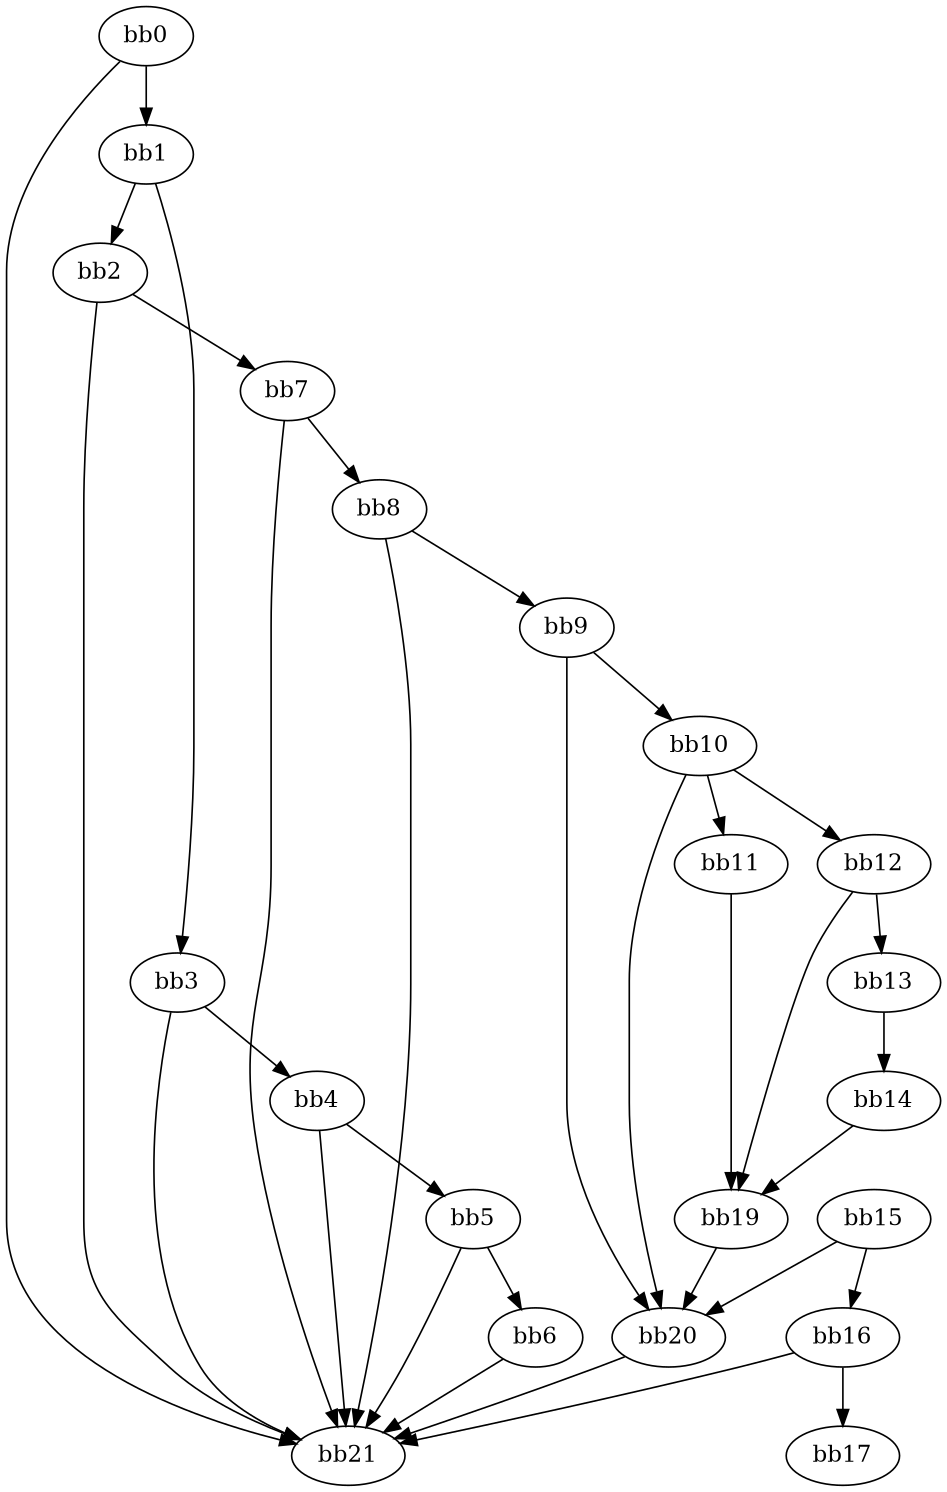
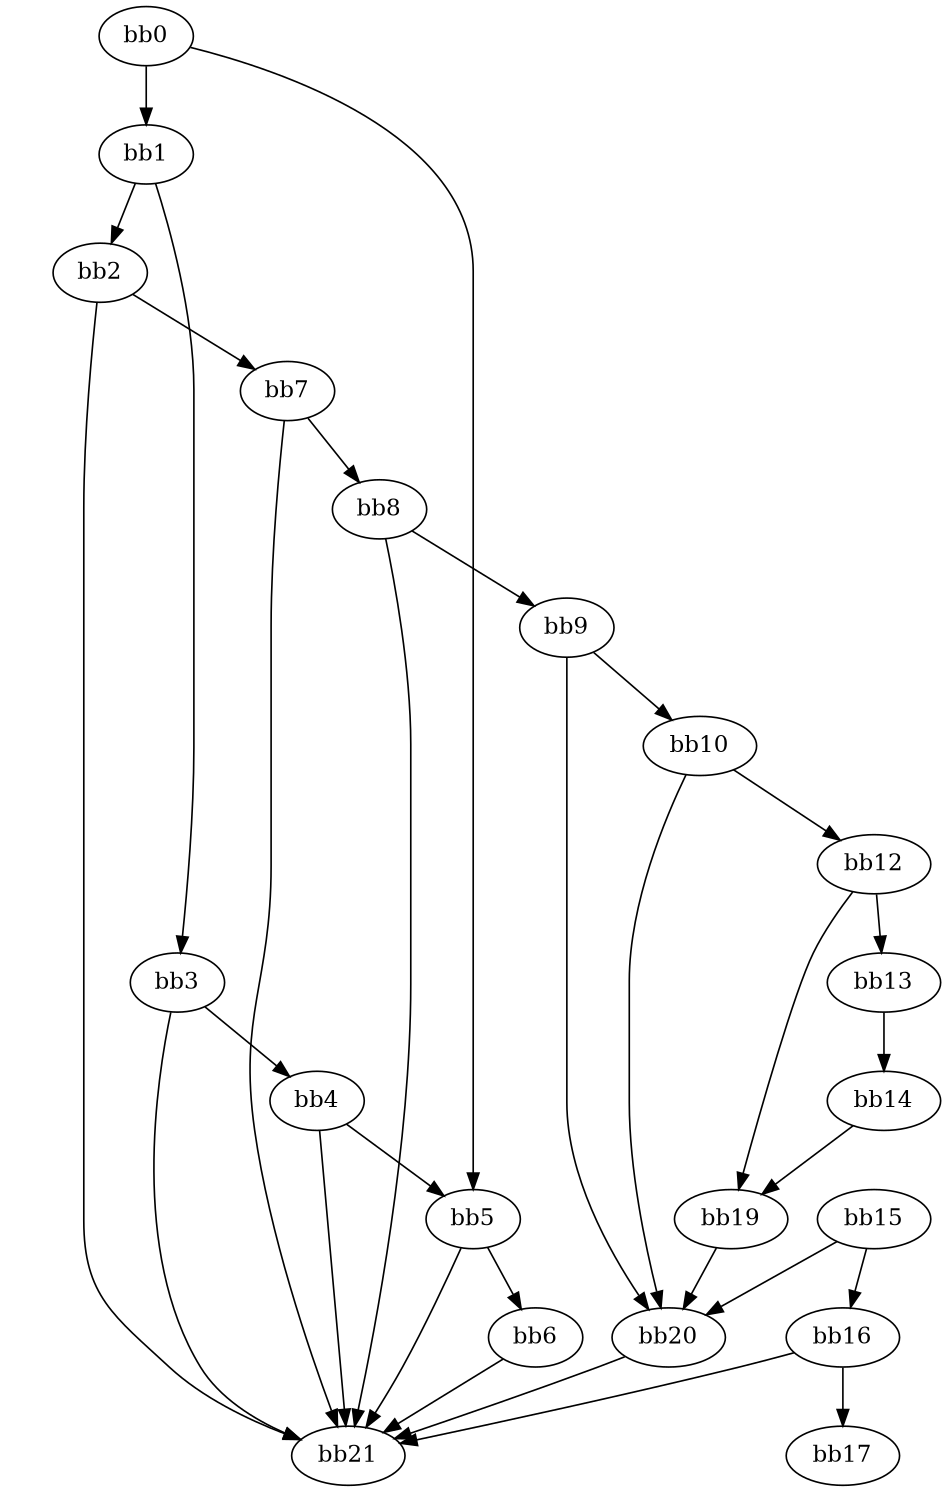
edge "bb0" -> "bb21": now "bb0" -> "bb5"
node "bb11": removed
